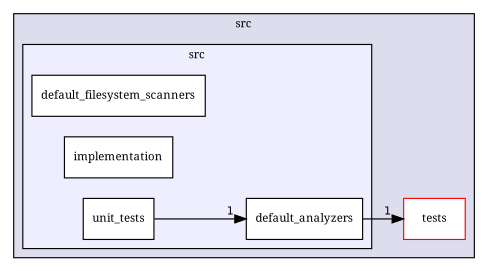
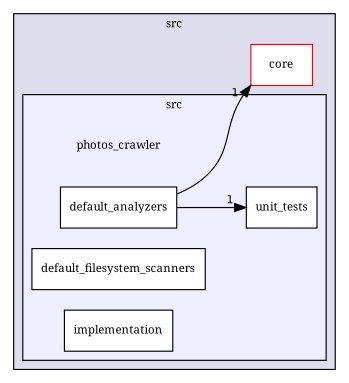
node "photos_crawler": added
edge "unit_tests" -> "default_analyzers": reversed
node "tests": label "tests" -> "core"
